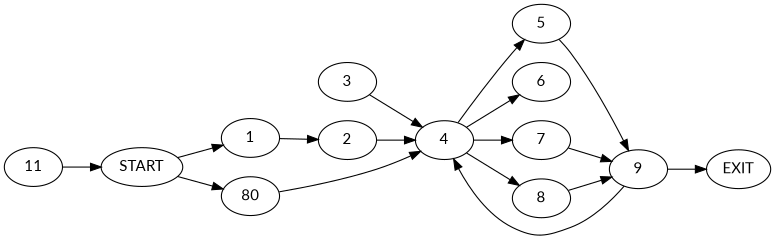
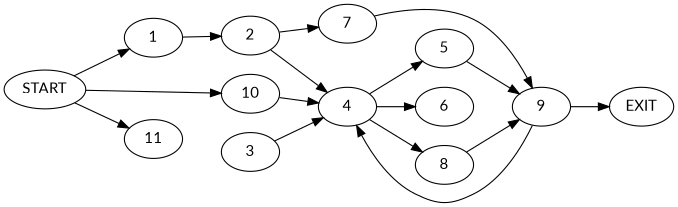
edge "4" -> "7": now "2" -> "7"
edge "11" -> "START": reversed
node "80": label "80" -> "10"
